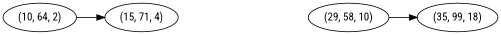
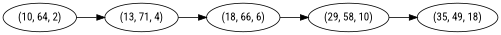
node "(15, 71, 4)": label "(15, 71, 4)" -> "(13, 71, 4)"
node "(18, 66, 6)": added
node "(35, 99, 18)": label "(35, 99, 18)" -> "(35, 49, 18)"
